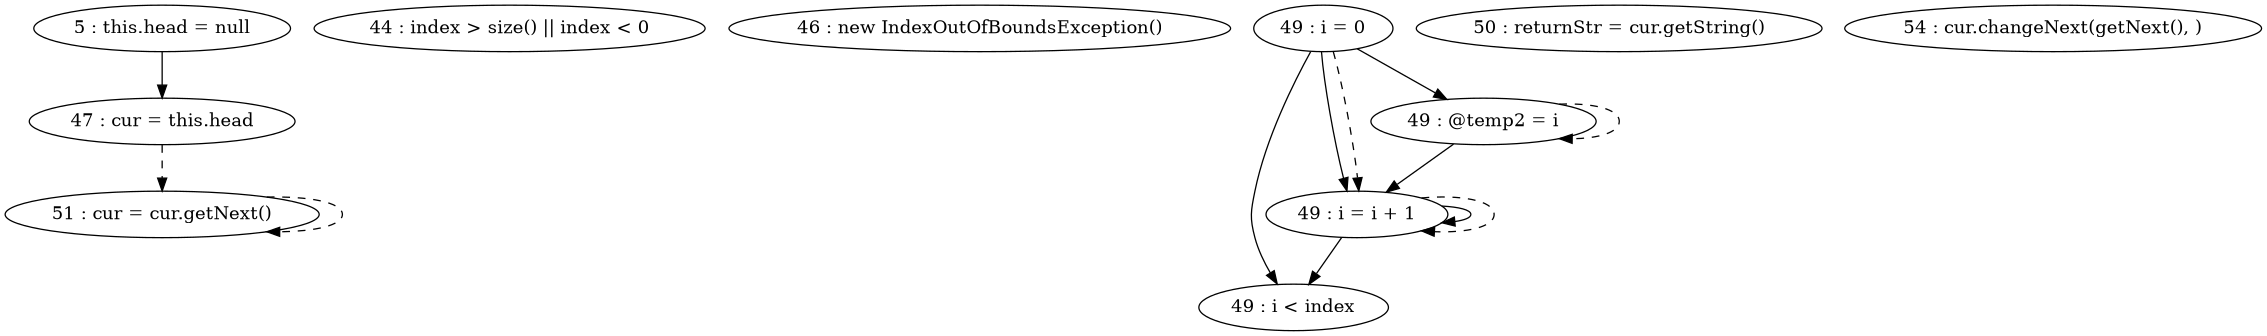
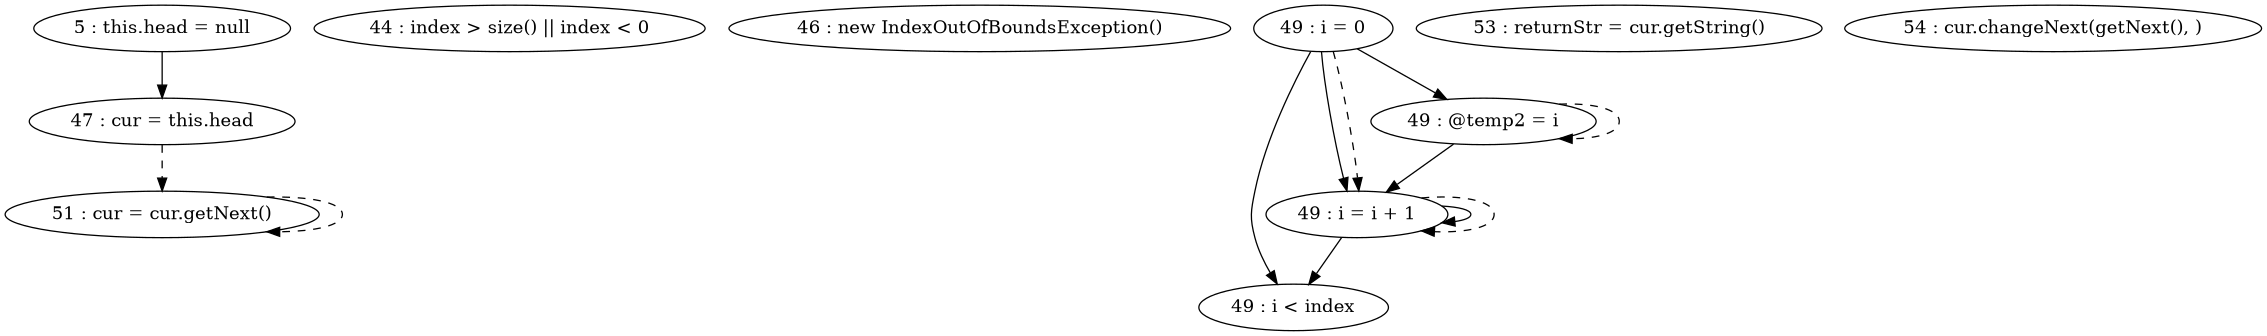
node "50 : returnStr = cur.getString()": label "50 : returnStr = cur.getString()" -> "53 : returnStr = cur.getString()"
